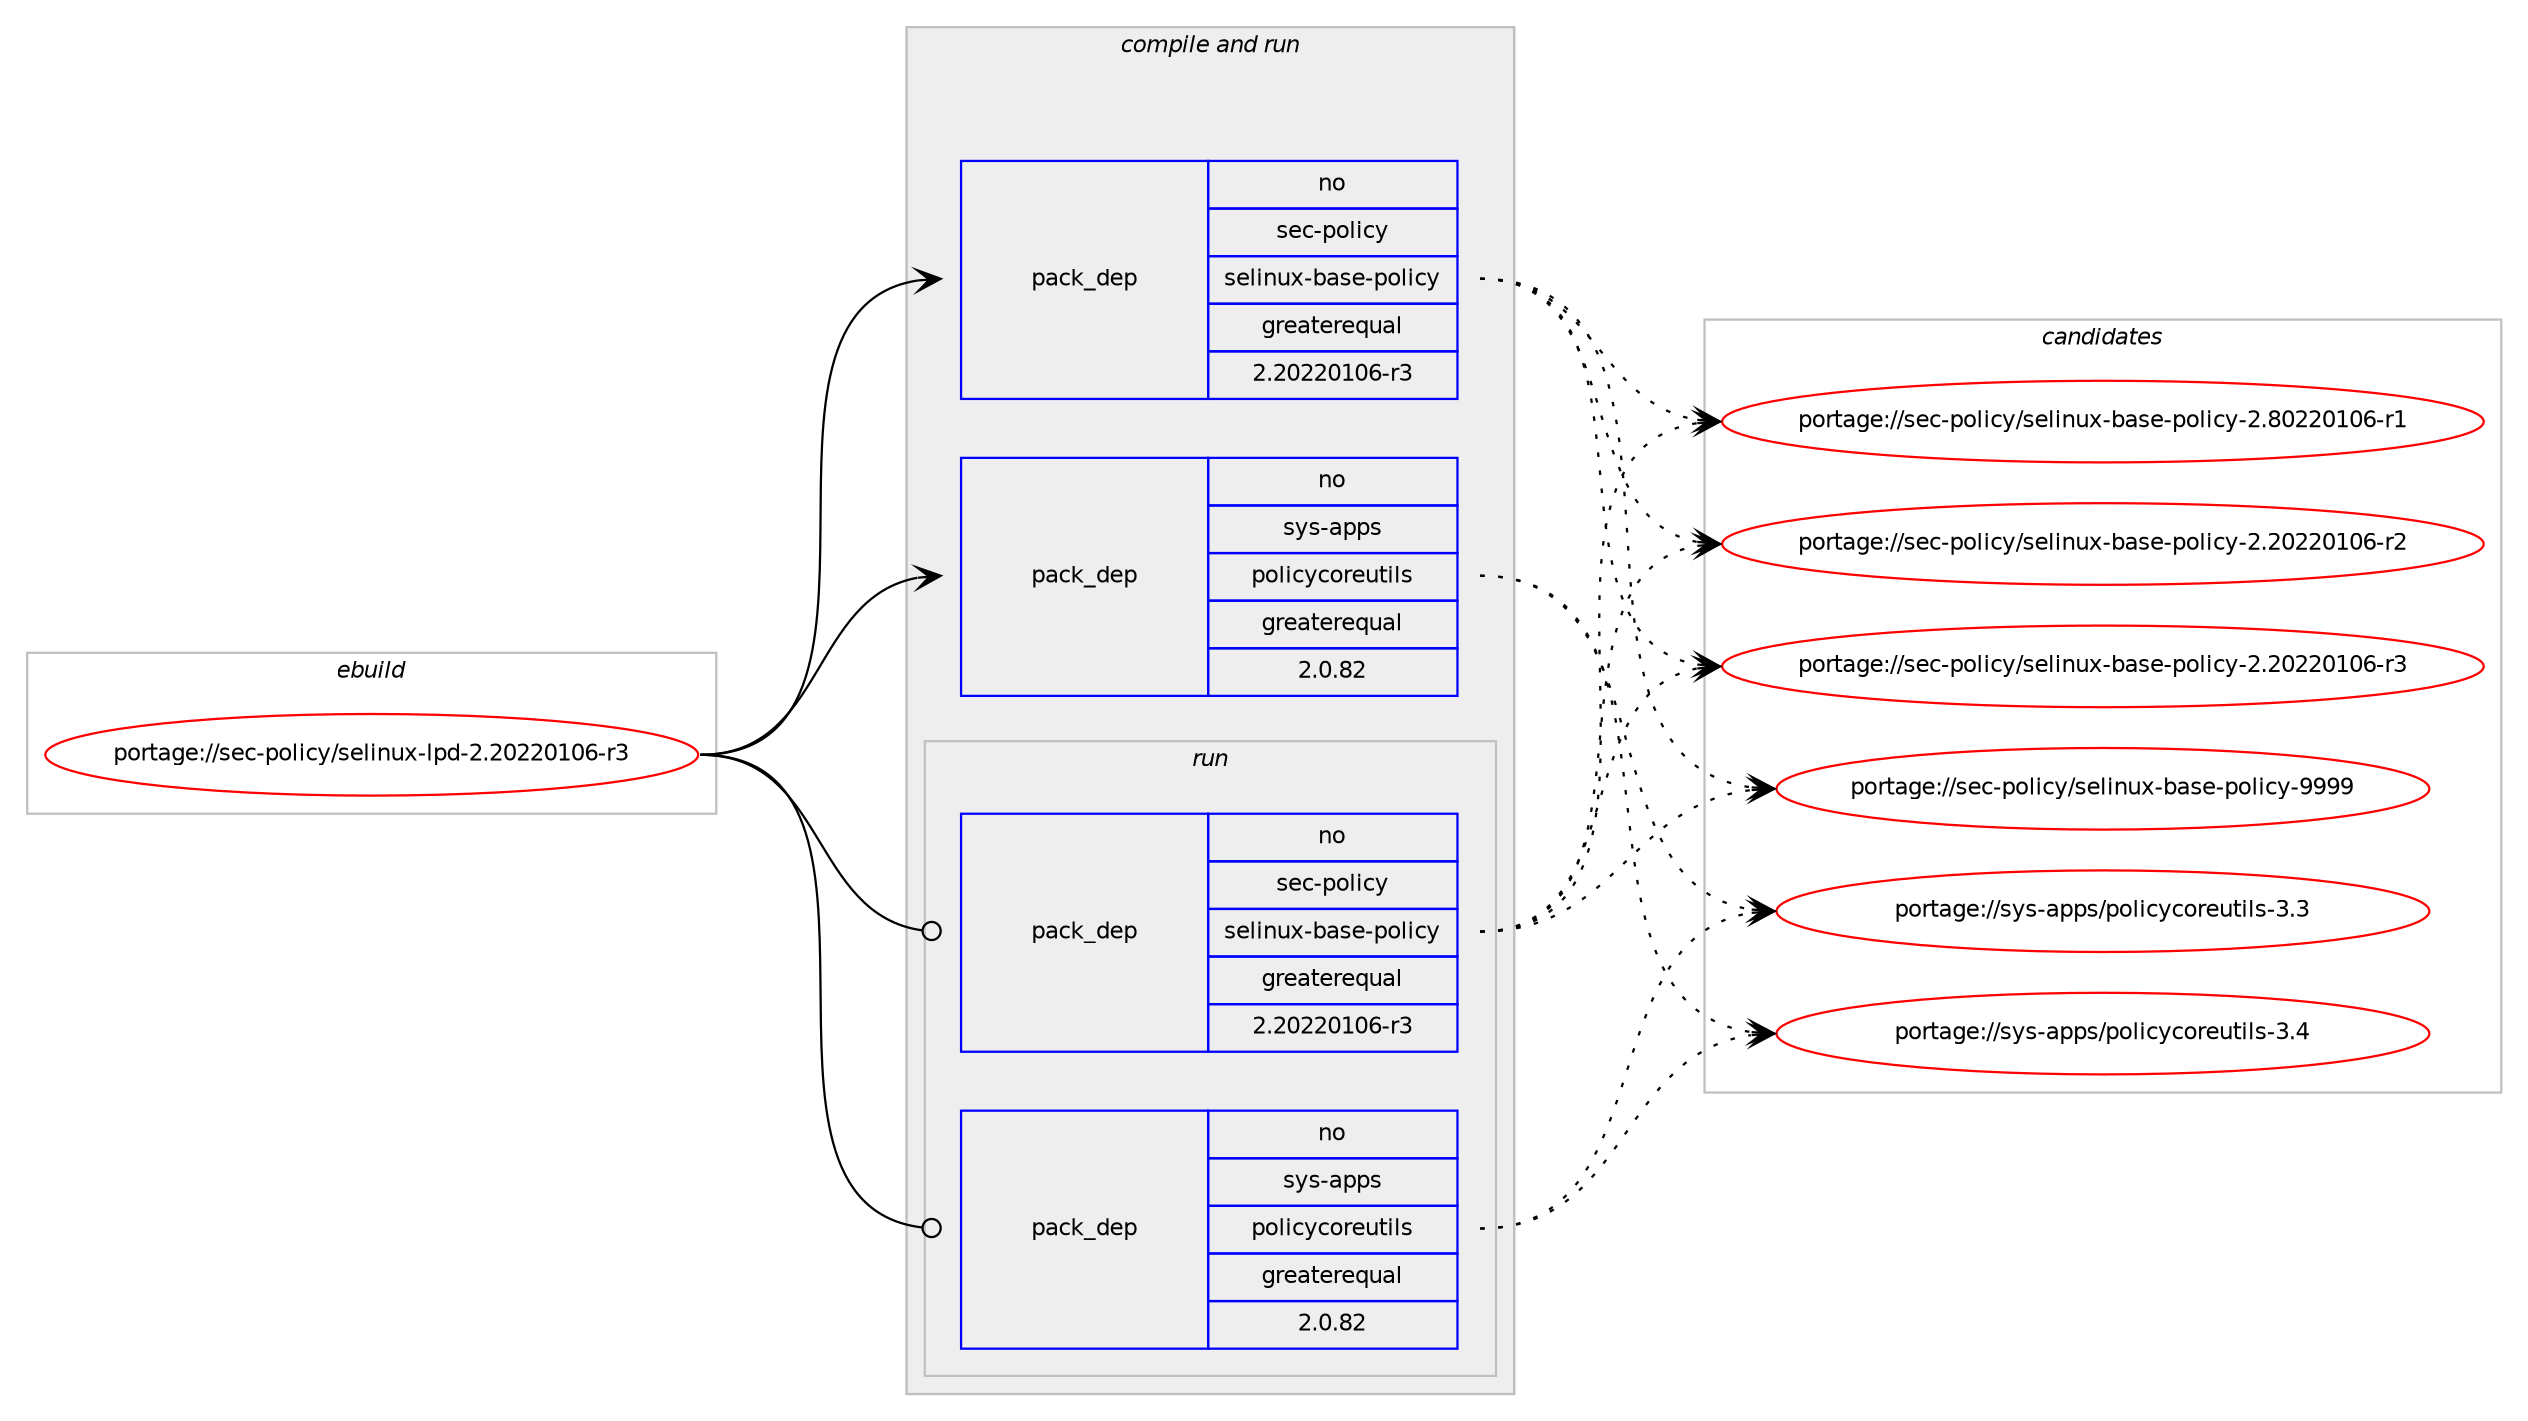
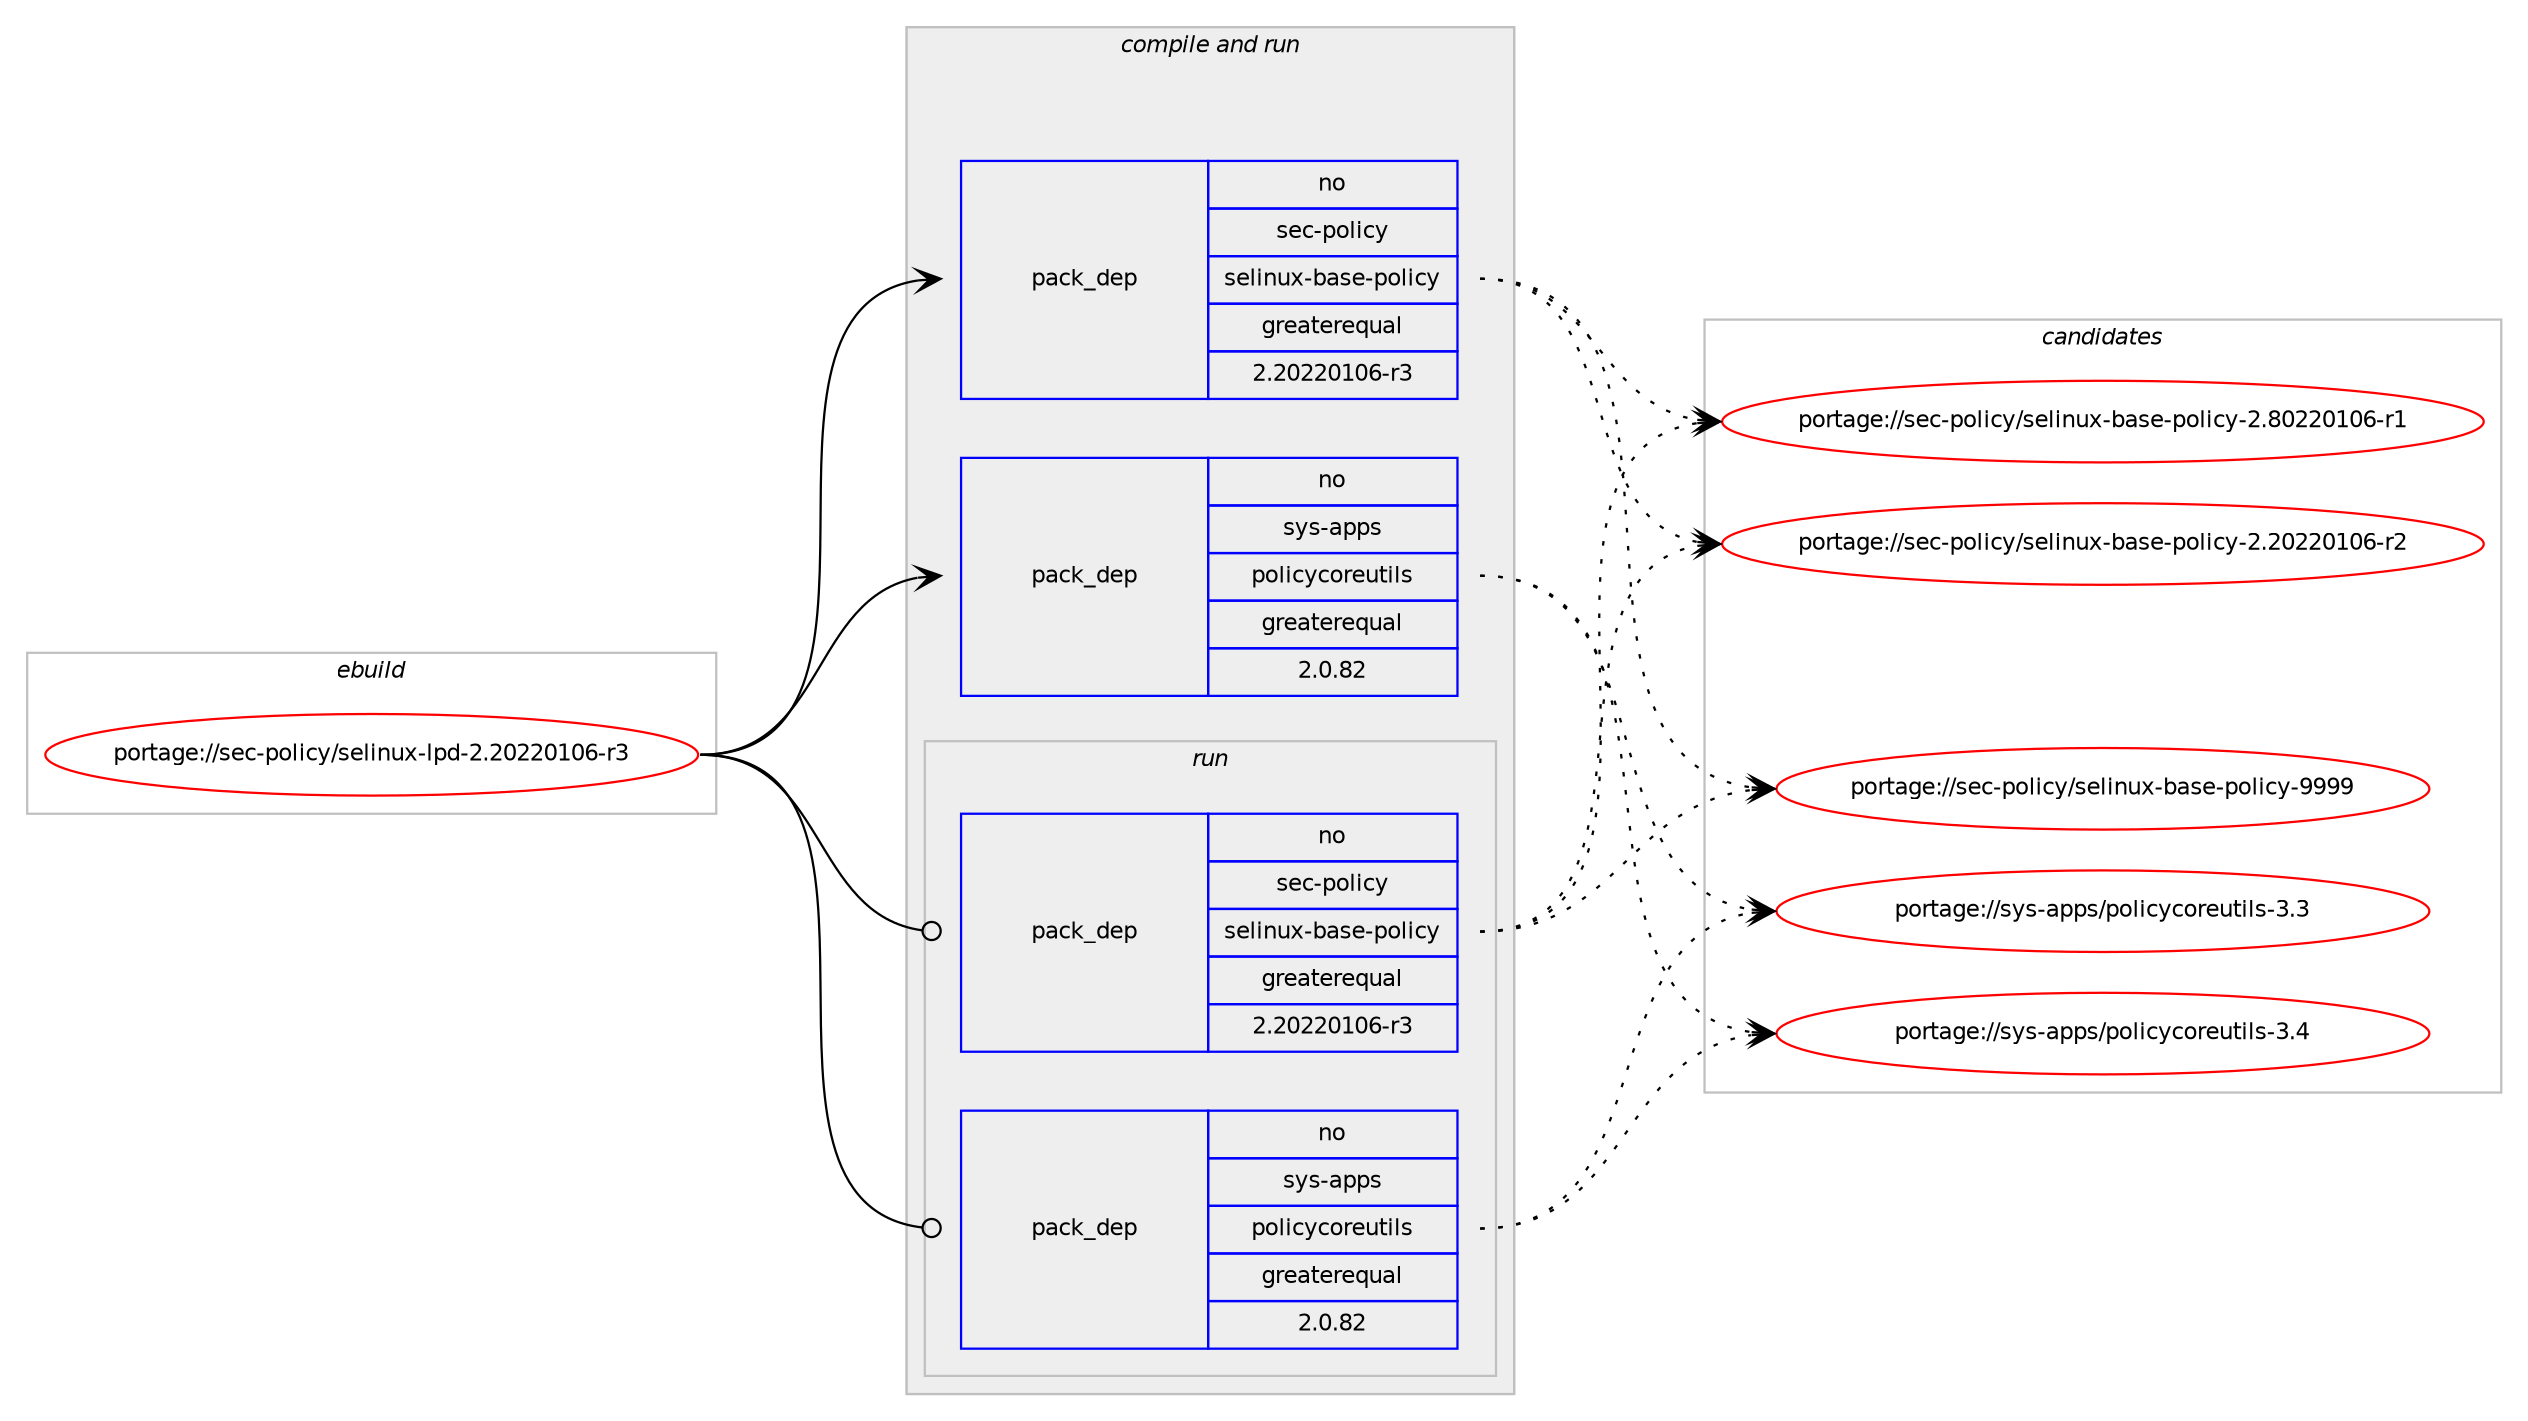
node "portage://sec-policy/selinux-base-policy-2.20220106-r3": removed
